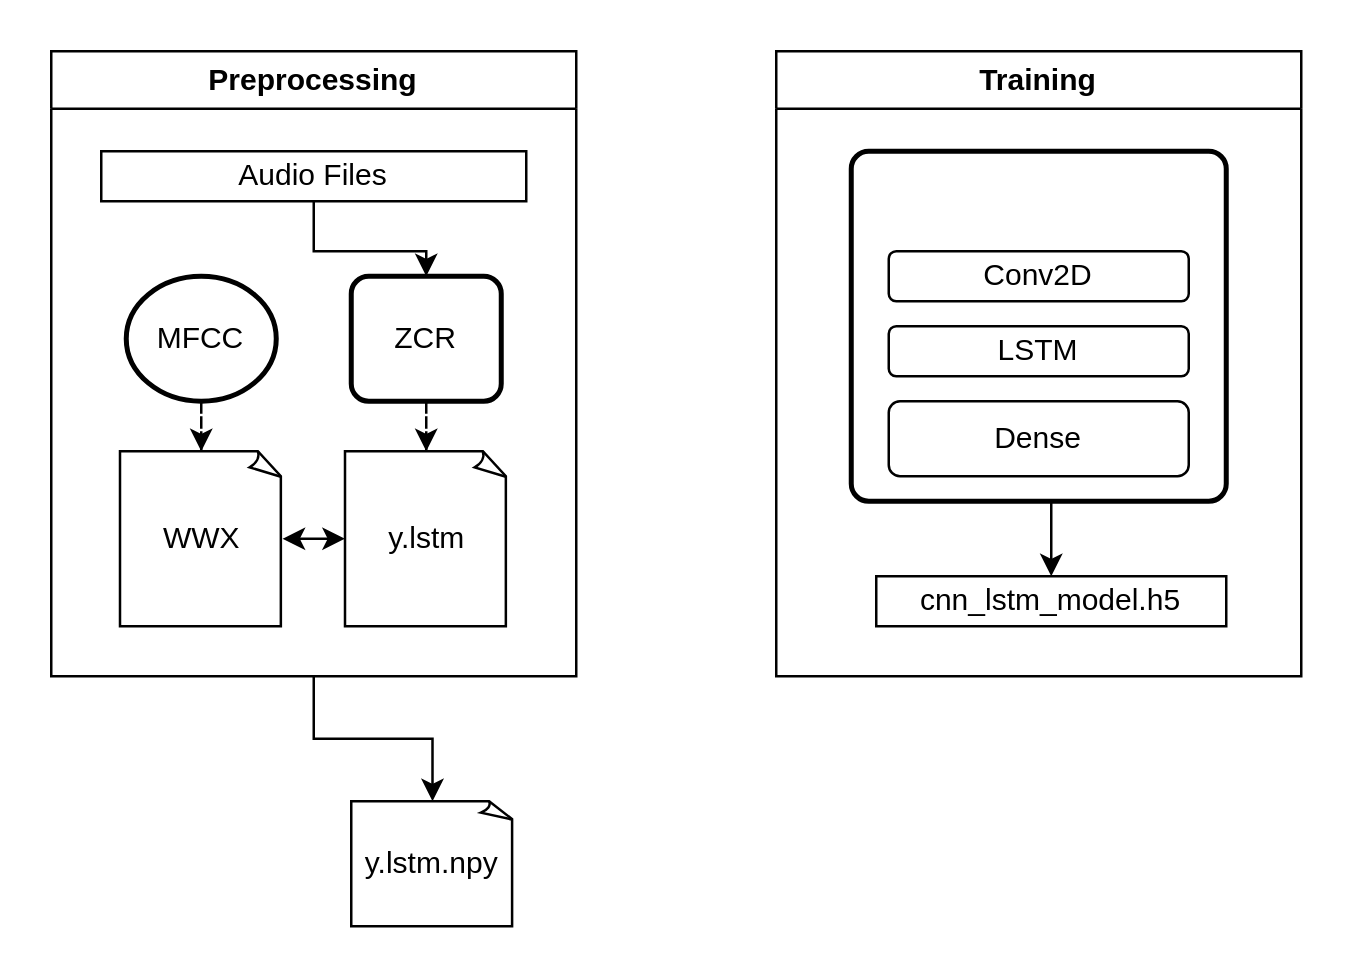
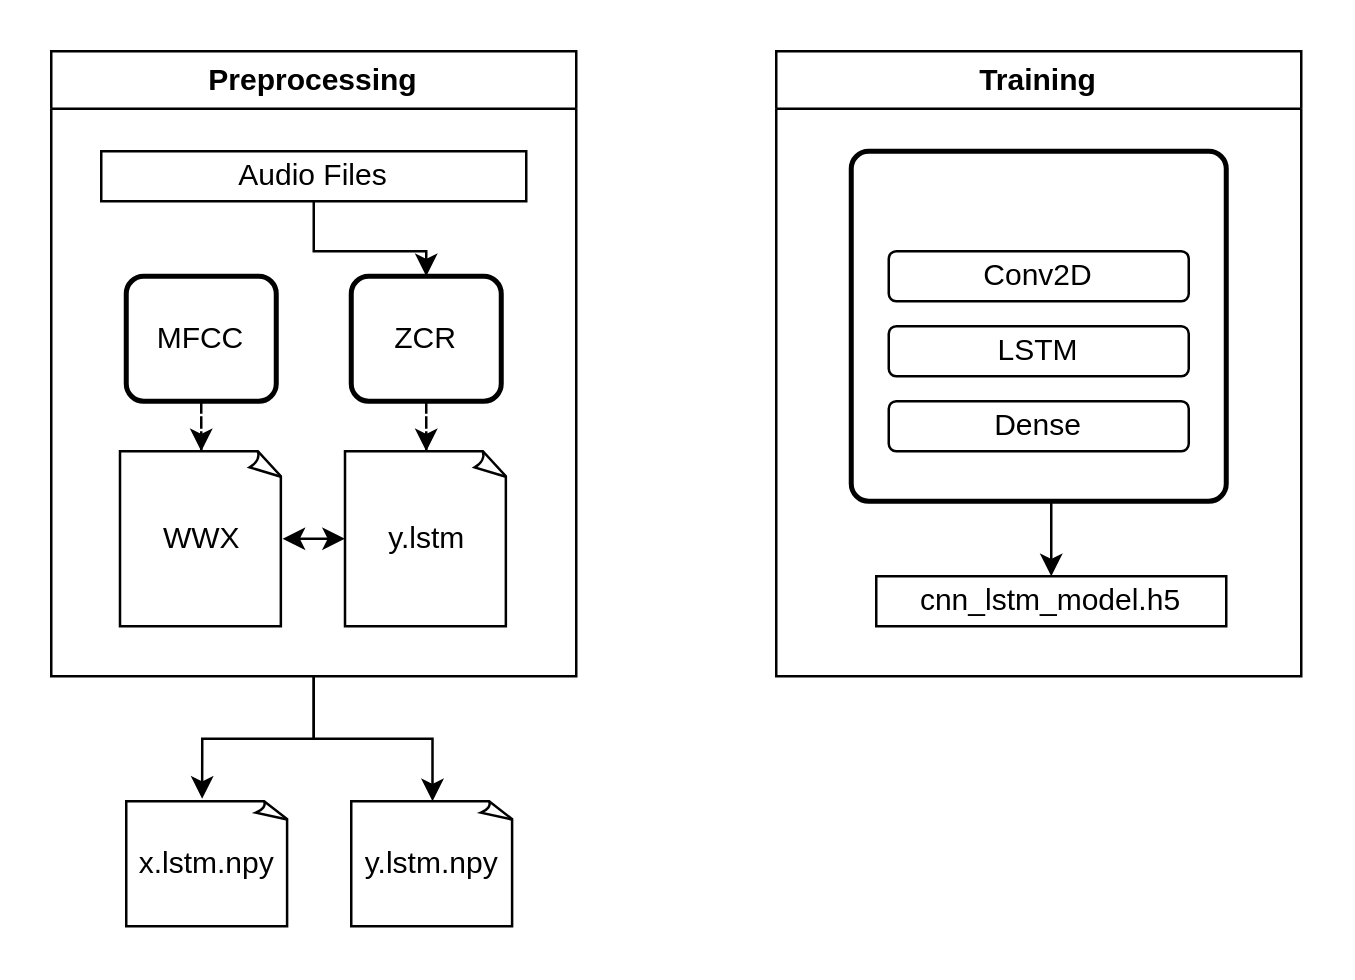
node "MFCC": shape ellipse -> rounded rectangle
node "Dense": size 300x75 -> 300x50
edge "Preprocessing" -> "x.lstm.npy": added
node "x.lstm.npy": added
